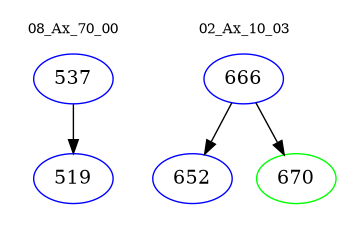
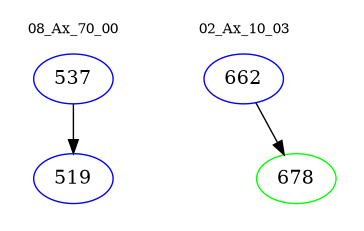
node "666": label "666" -> "662"
node "652": removed
node "670": label "670" -> "678"
